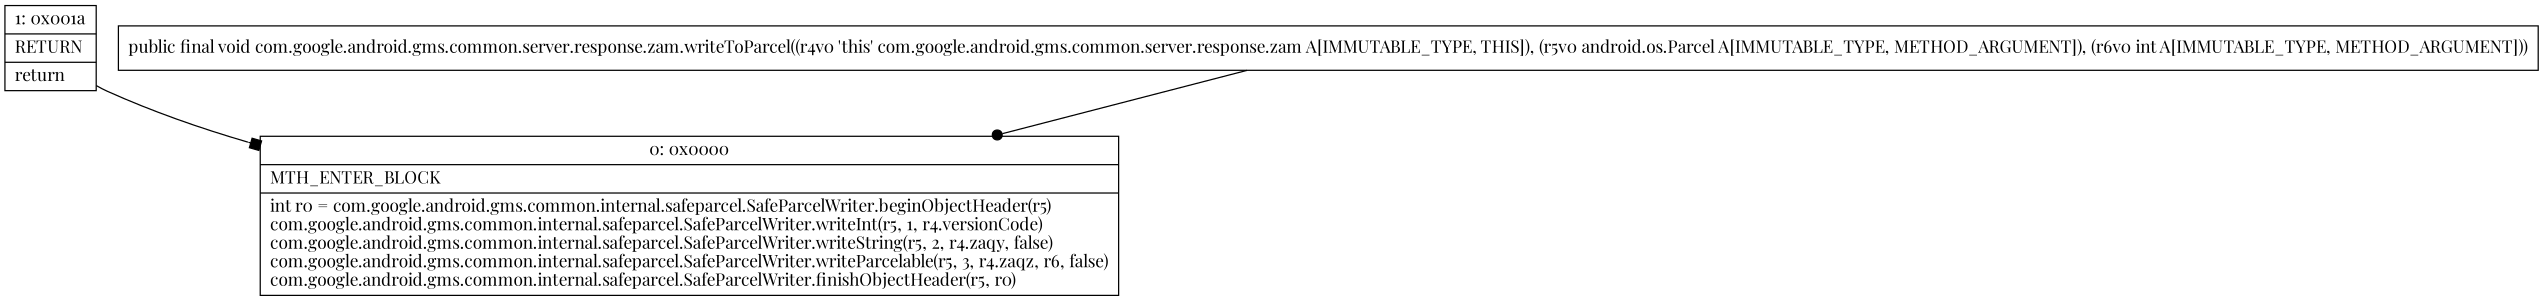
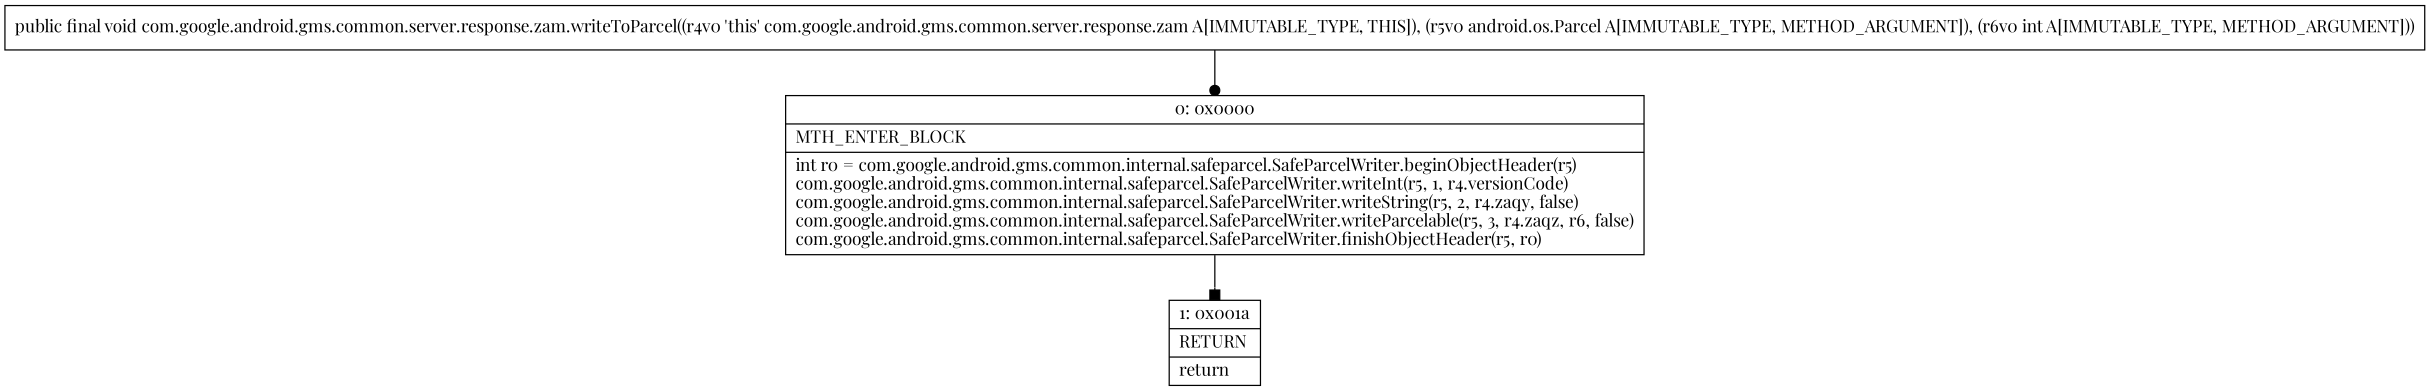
edge "1: 0x001a" -> "0: 0x0000": reversed
